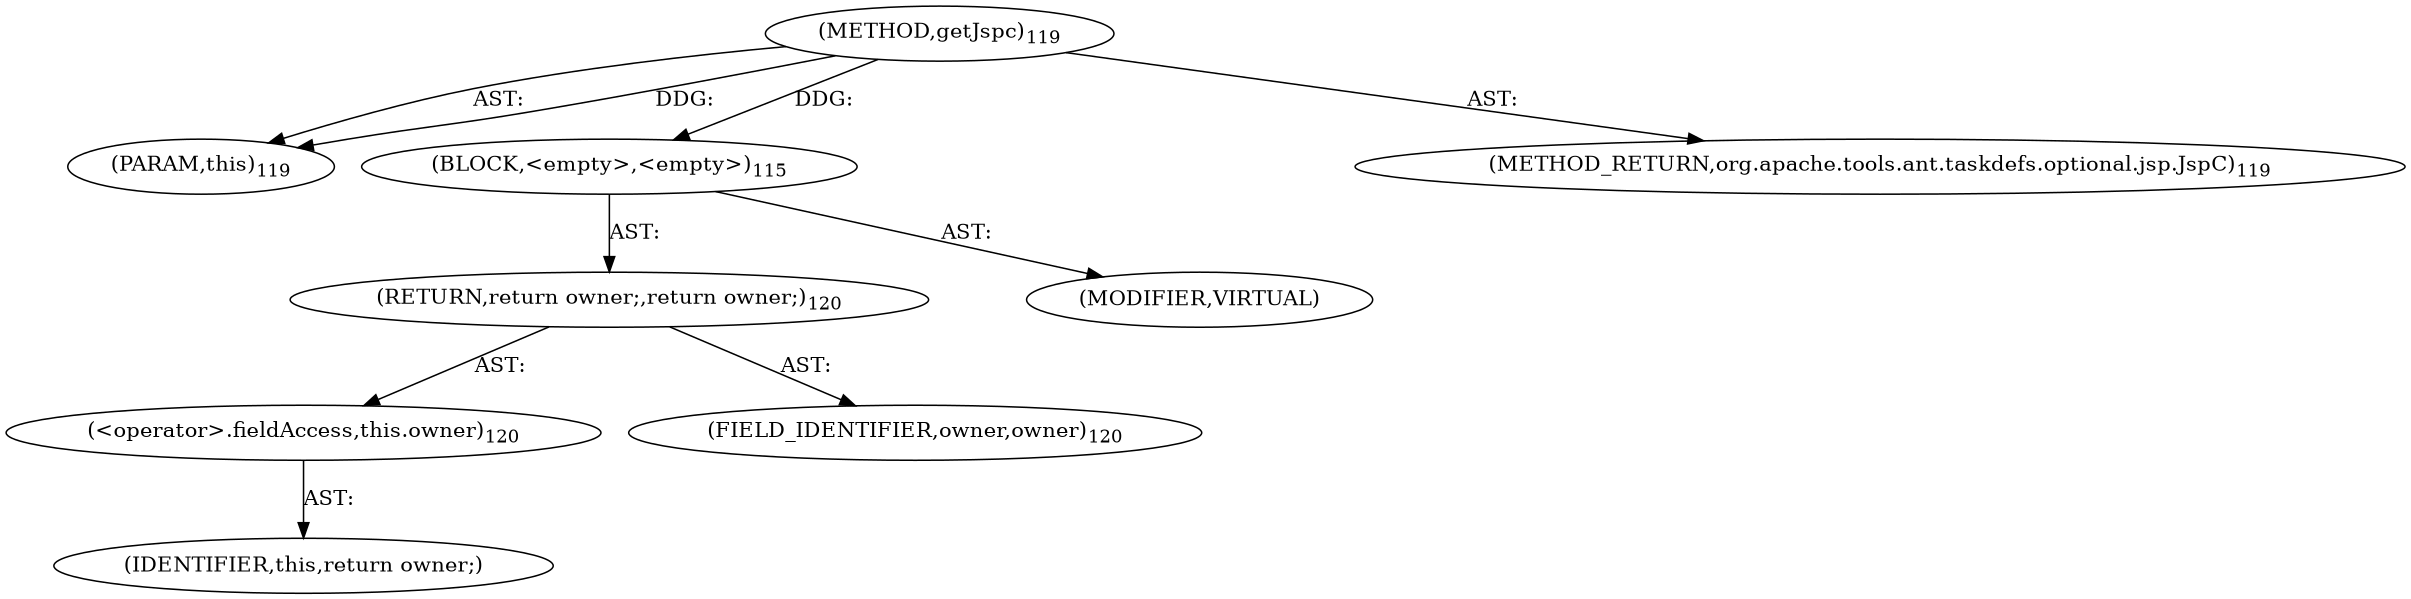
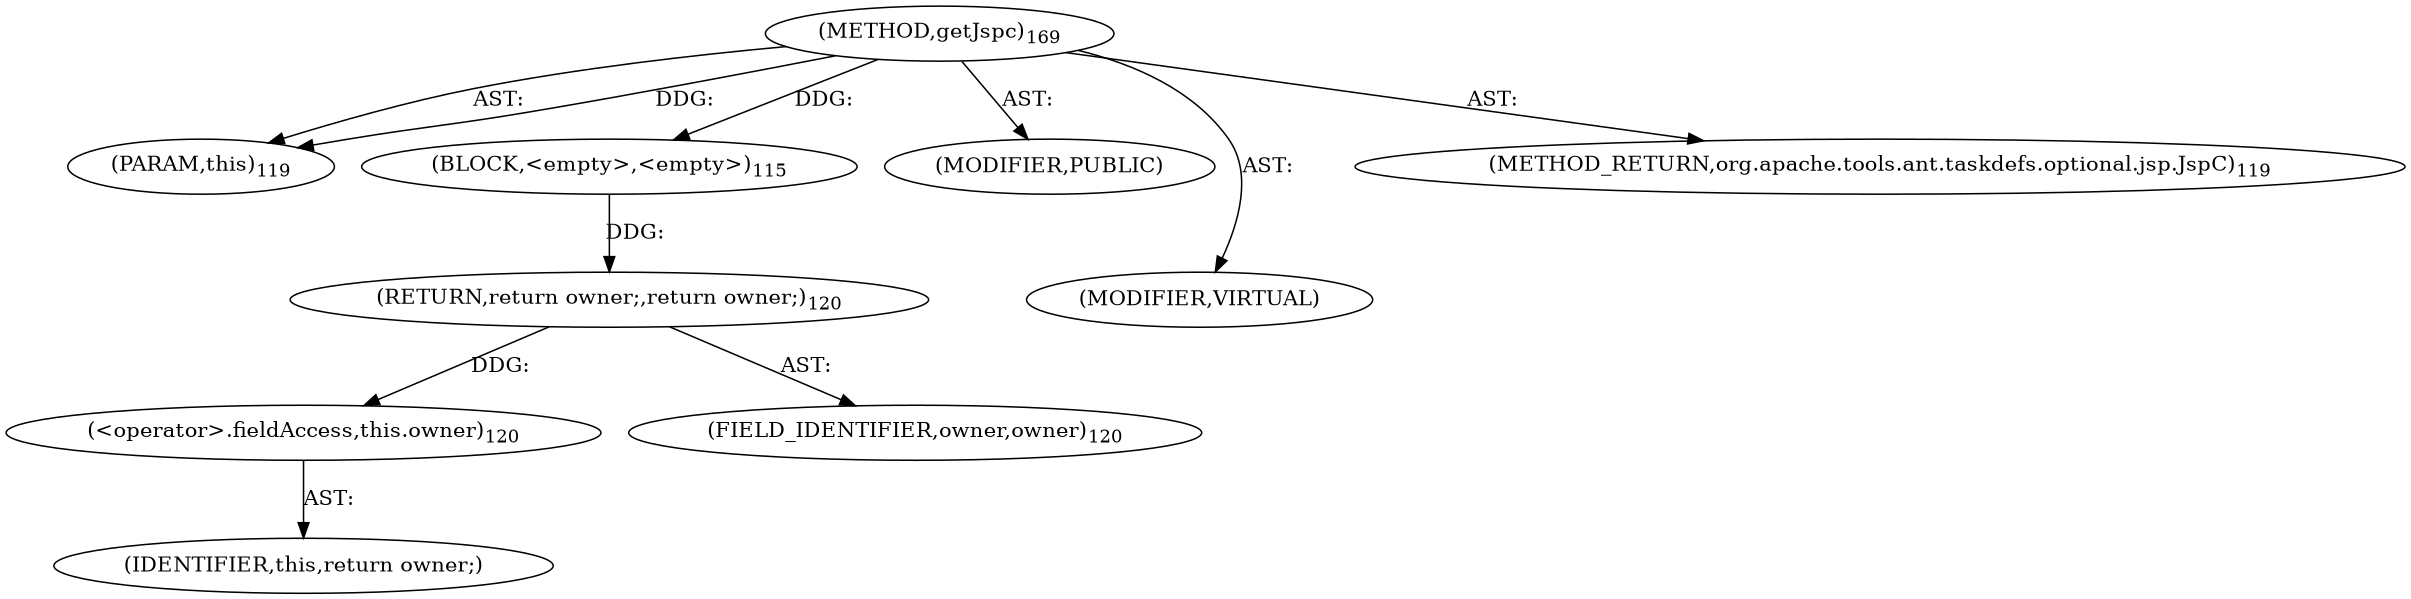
node "(METHOD,getJspc)": text "119" -> "169"
node "(MODIFIER,PUBLIC)": added
edge "(BLOCK,<empty>,<empty>)" -> "(RETURN,return owner;,return owner;)": label "AST: " -> "DDG: "
edge "(BLOCK,<empty>,<empty>)" -> "(MODIFIER,VIRTUAL)": now "(METHOD,getJspc)" -> "(MODIFIER,VIRTUAL)"
edge "(RETURN,return owner;,return owner;)" -> "(<operator>.fieldAccess,this.owner)": label "AST: " -> "DDG: "
